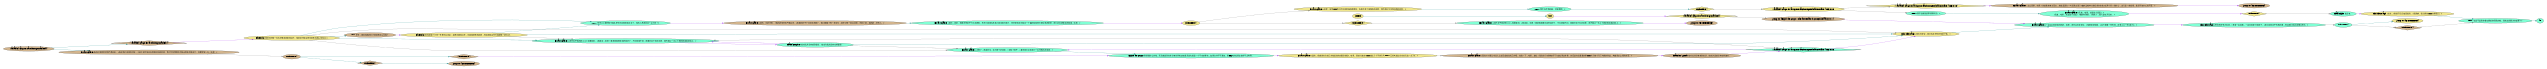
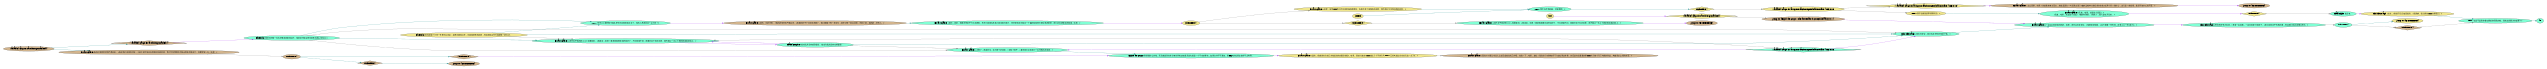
node "You: “我不会被枪的事情敲诈的。”": fillcolor aquamarine -> khaki
edge "START" -> "lost": now "START" -> "You: “我不在乎我的枪。你留着吧。”"
node "Kim Kitsuragi: “我向你保证，我们也在寻找失枪的下落。”": fillcolor khaki -> aquamarine
node "You: 等等，难道他真的扣了我的枪当*人质*？": removed
node "Rhetoric: 找到它的唯一办法好像就是跟他合作。他甚至可能会把你的枪当成*人质*……": fillcolor khaki -> aquamarine
node "Reaction Speed: 他对此并没有感到惊讶。他也许真的没有在哄骗你。": removed
